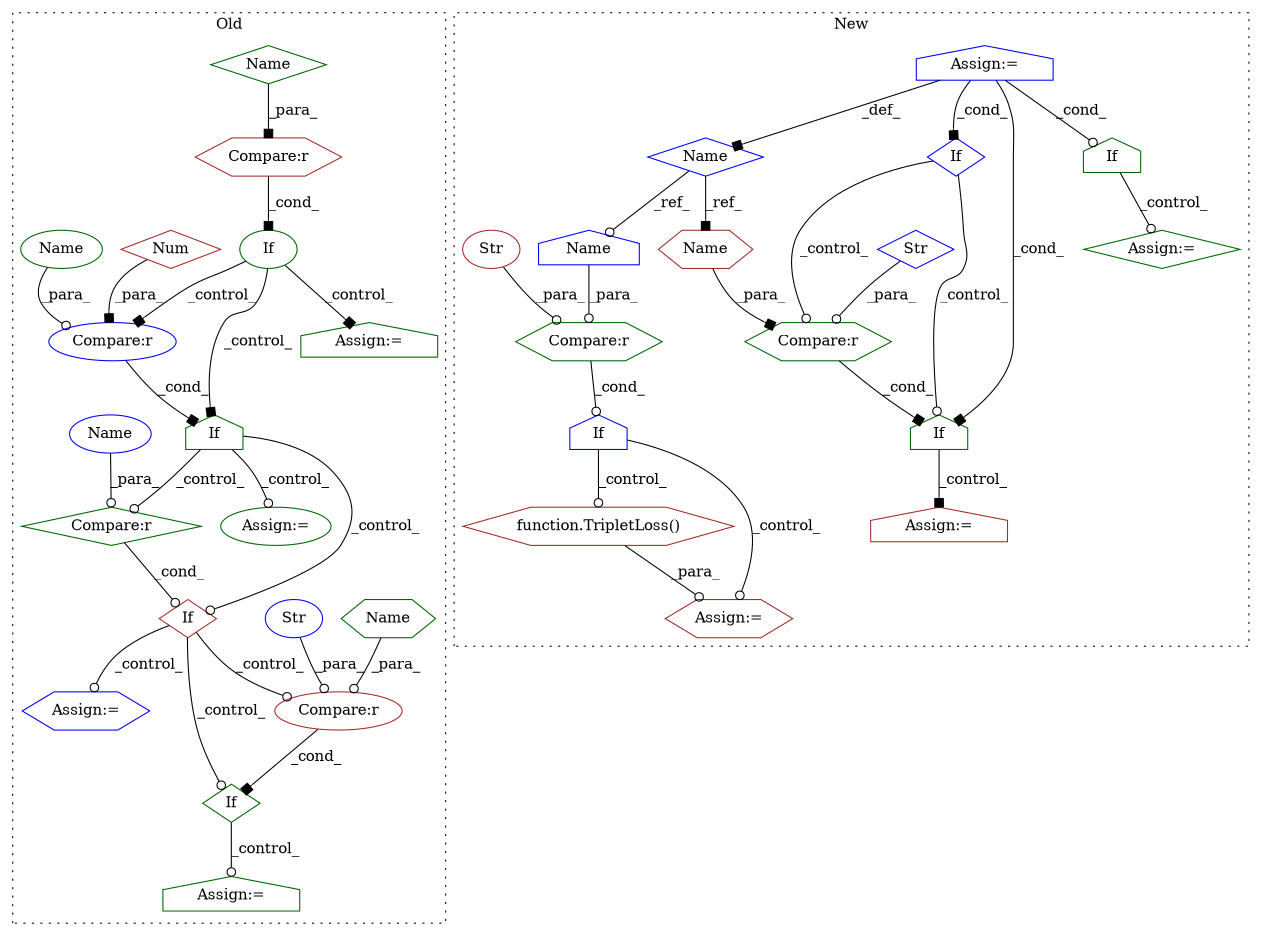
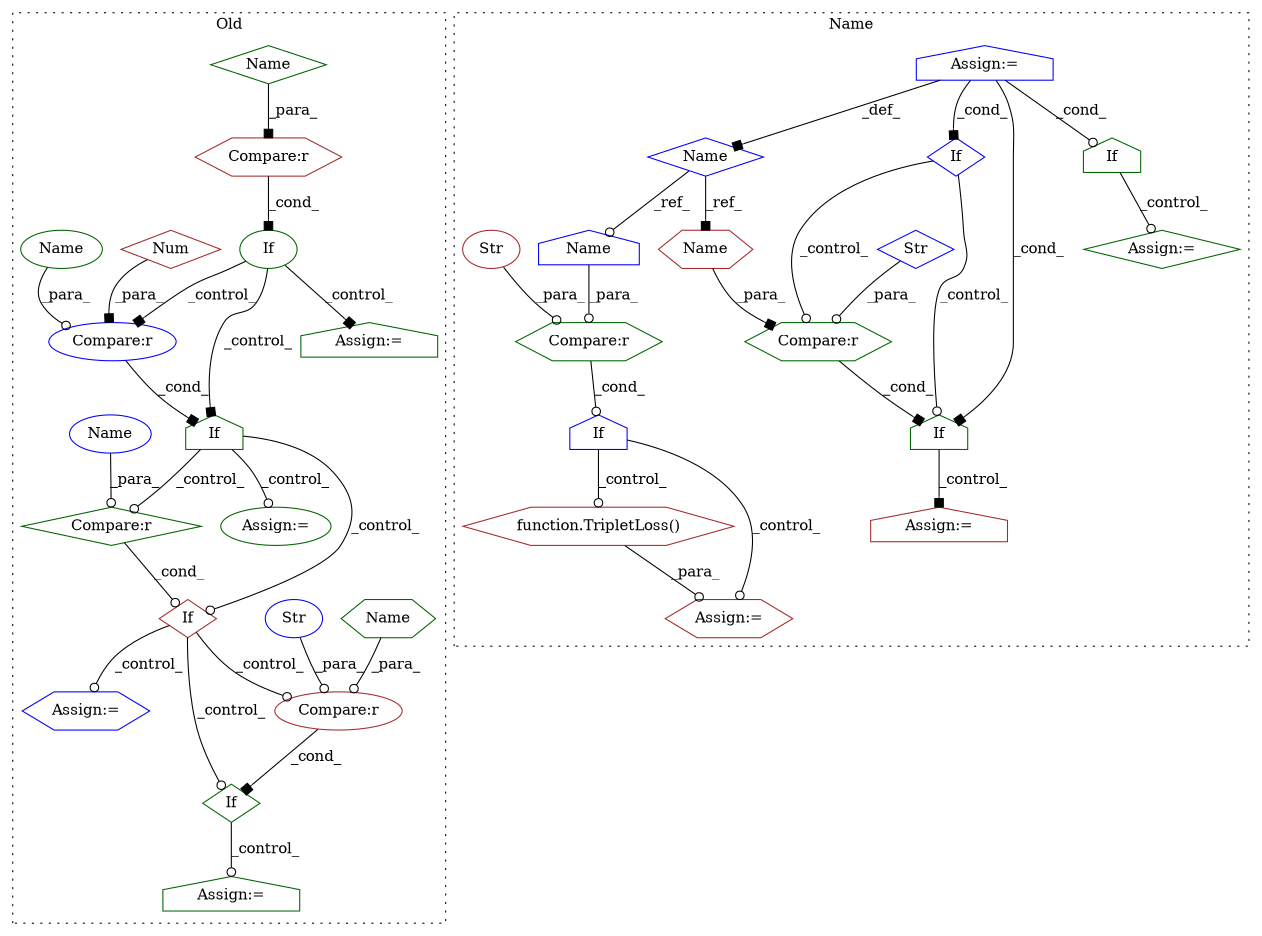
cluster "New": label "New" -> "Name"
